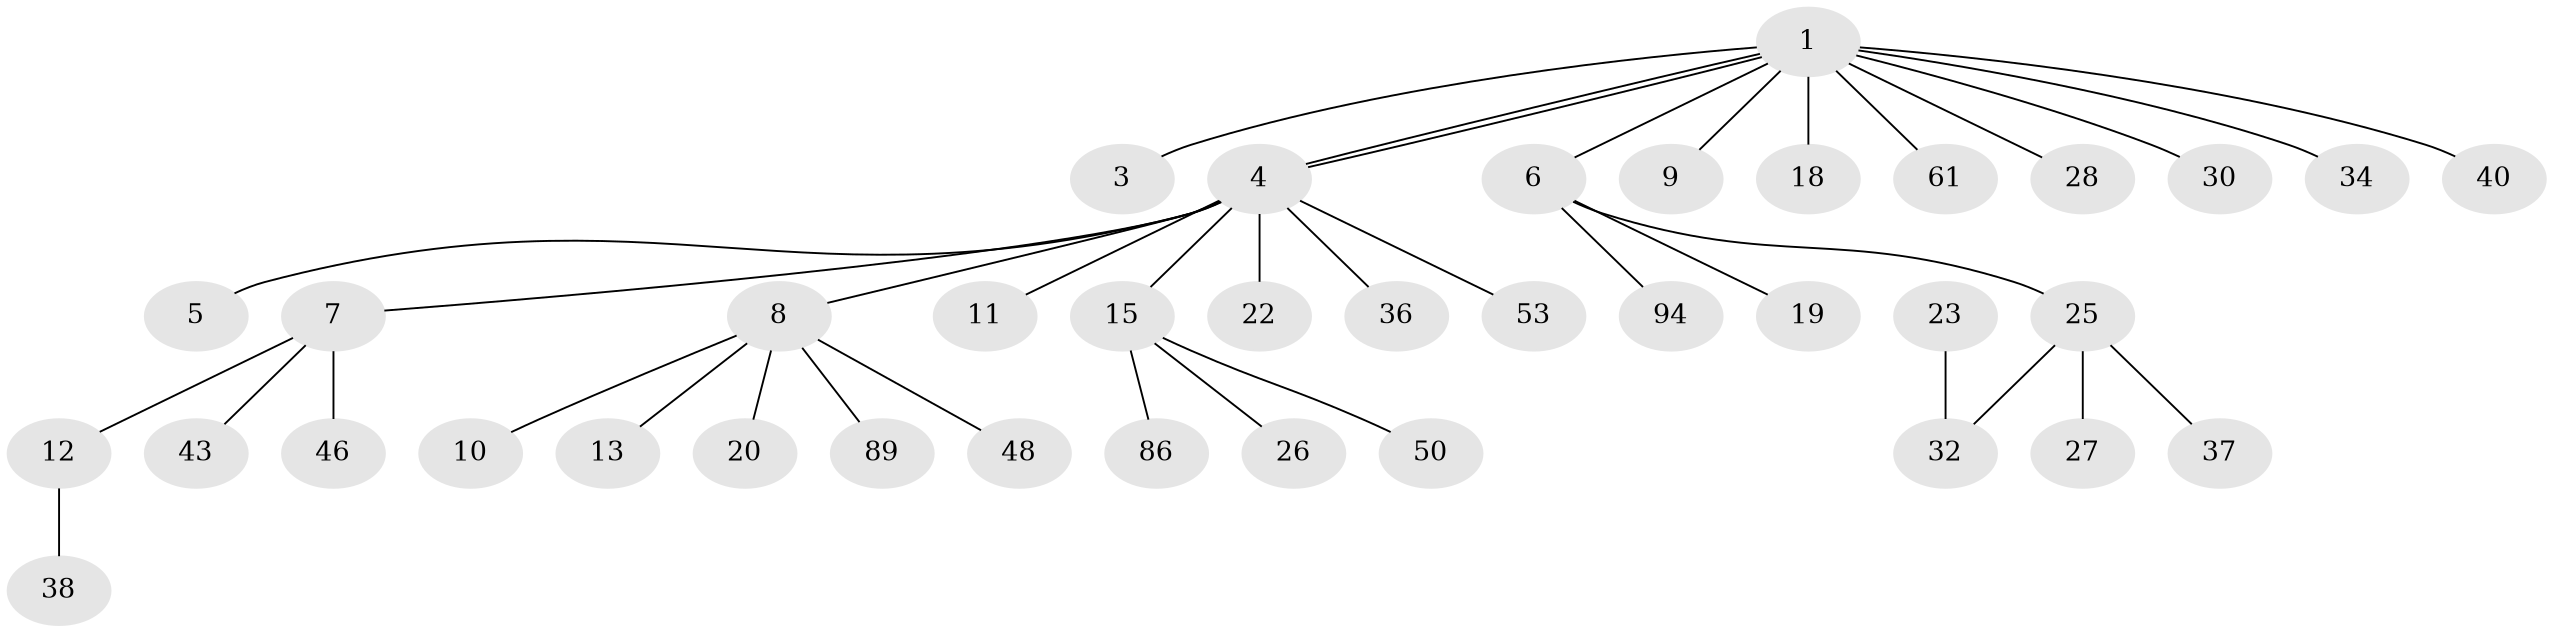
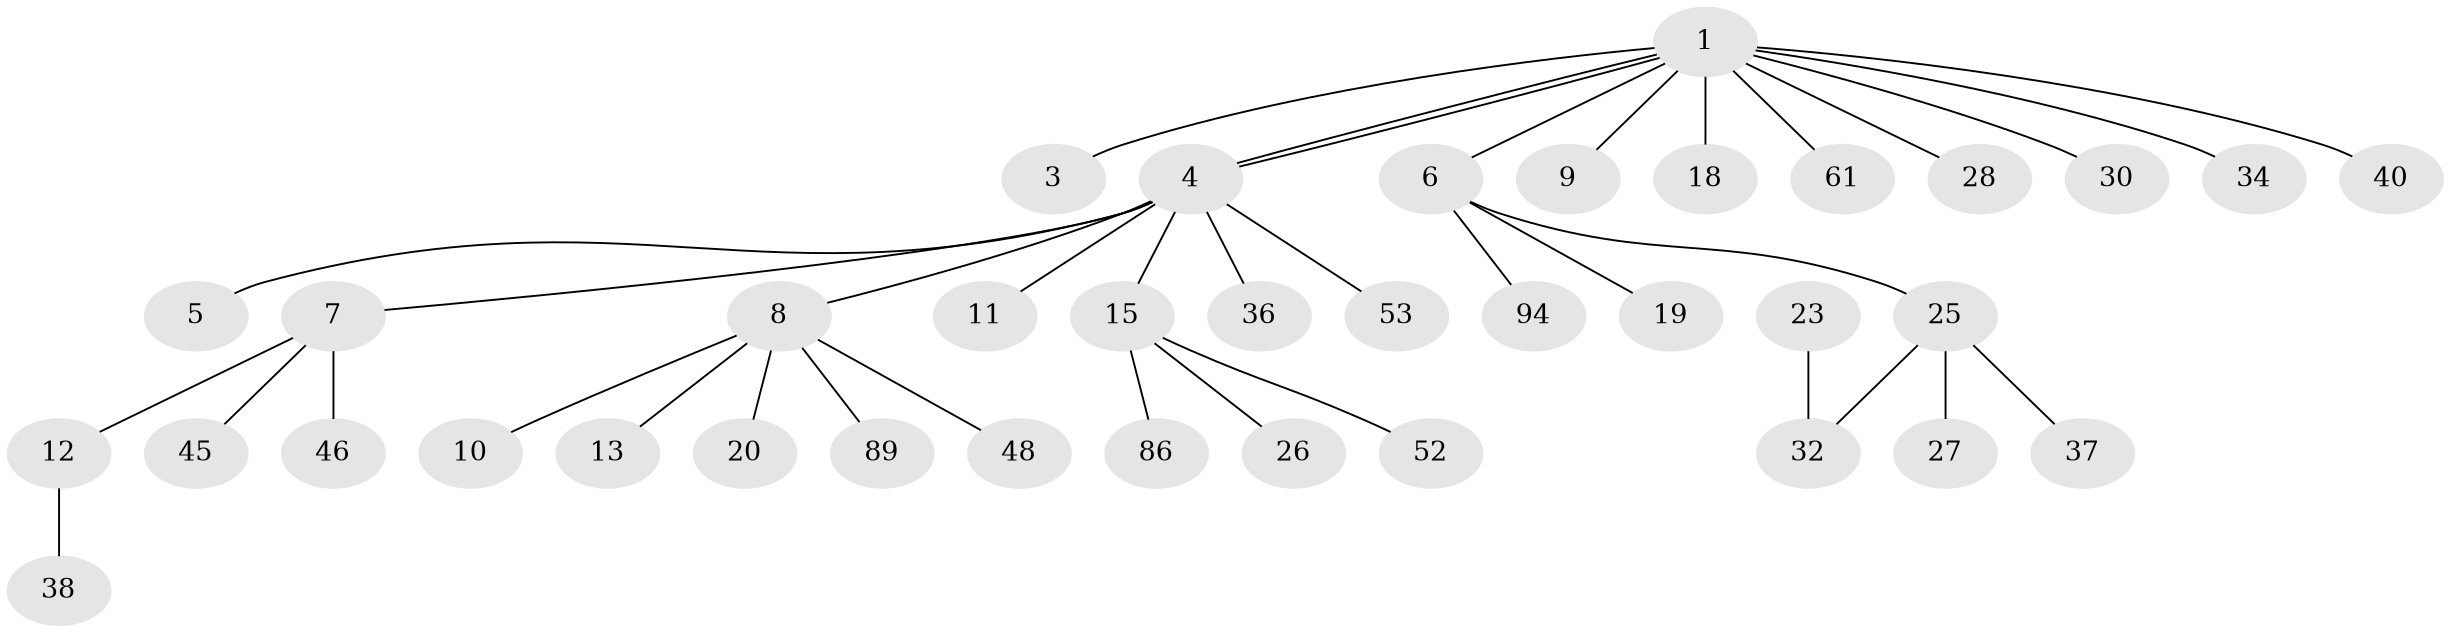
node "22": removed
node "43": label "43" -> "45"
node "50": label "50" -> "52"
